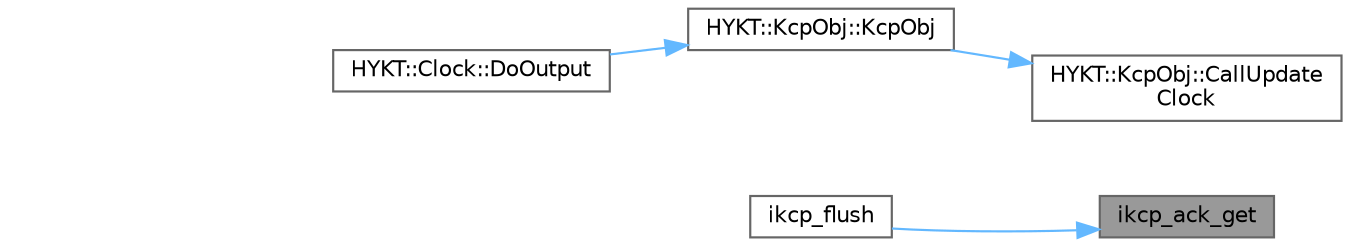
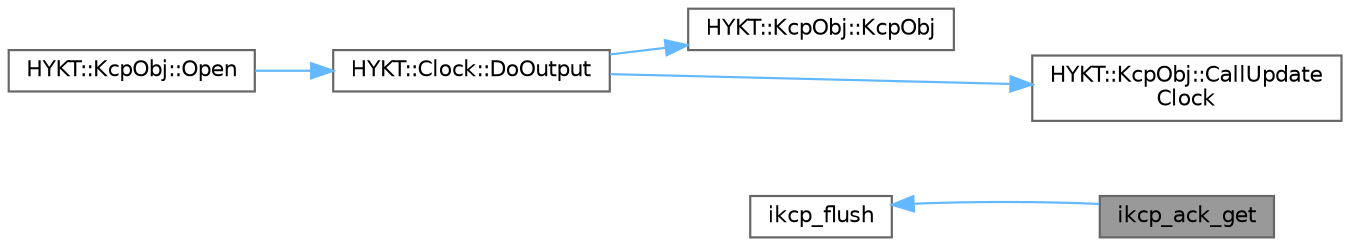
edge "HYKT::KcpObj::KcpObj" -> "HYKT::KcpObj::CallUpdate Clock": now "HYKT::Clock::DoOutput" -> "HYKT::KcpObj::CallUpdate Clock"
node "HYKT::KcpObj::Open": added
edge "ikcp_flush" -> "ikcp_ack_get": reversed
